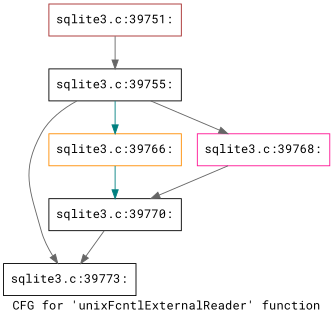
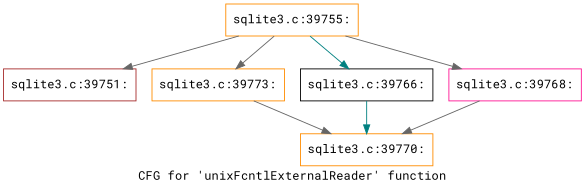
edge "sqlite3.c:39751:" -> "sqlite3.c:39755:": reversed
node "sqlite3.c:39755:": color black -> darkorange
node "sqlite3.c:39766:": color darkorange -> black
node "sqlite3.c:39770:": color black -> darkorange
edge "sqlite3.c:39770:" -> "sqlite3.c:39773:": reversed
node "sqlite3.c:39773:": color black -> darkorange
